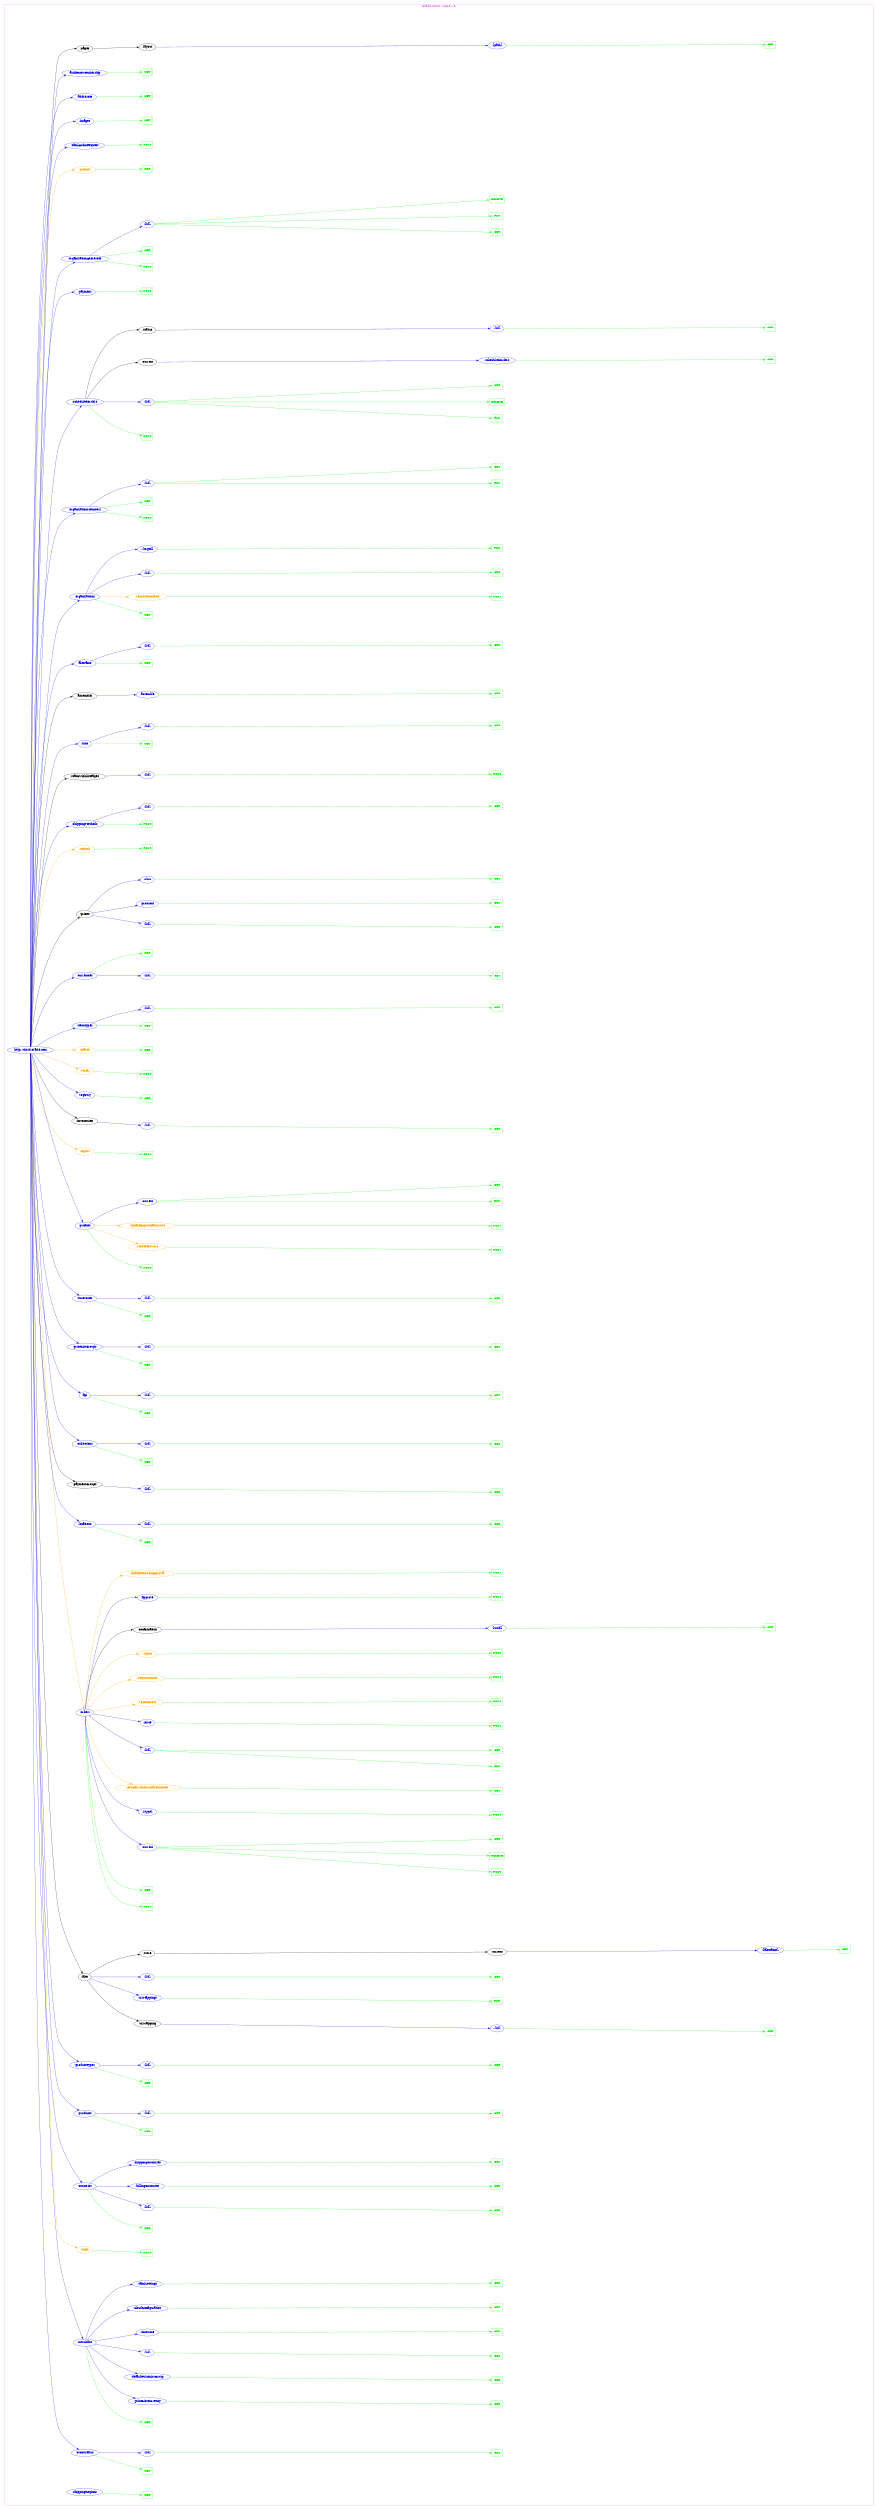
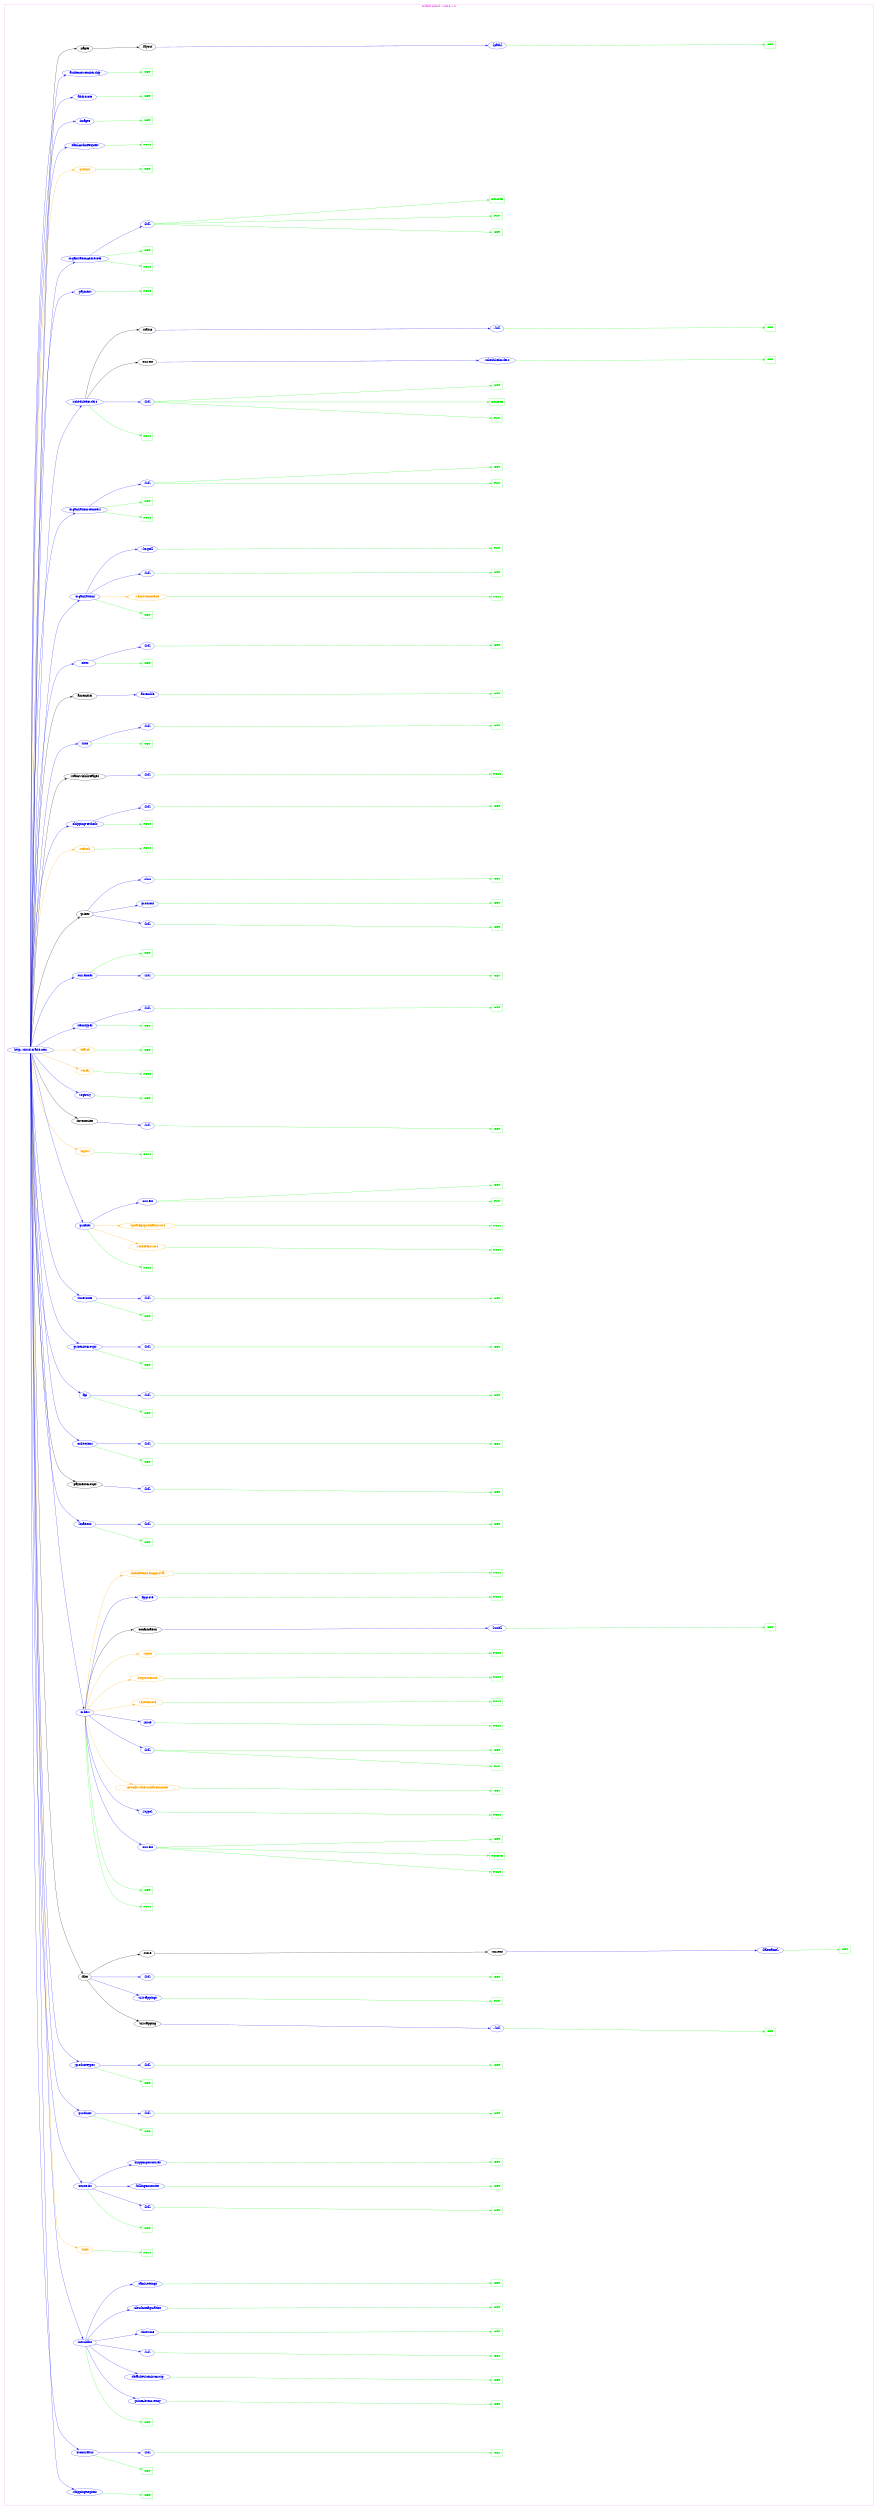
cluster "Oracle Store - Store 1.0": label "Oracle Store - Store 1.0" -> "Oracle Cloud - Store 1.0"
node "/fileName": label "/fileName" -> "/sites"
edge "http://cloud.oracle.com" -> "/orders": color orange -> blue
edge "http://cloud.oracle.com" -> "/shippingRegions": added
